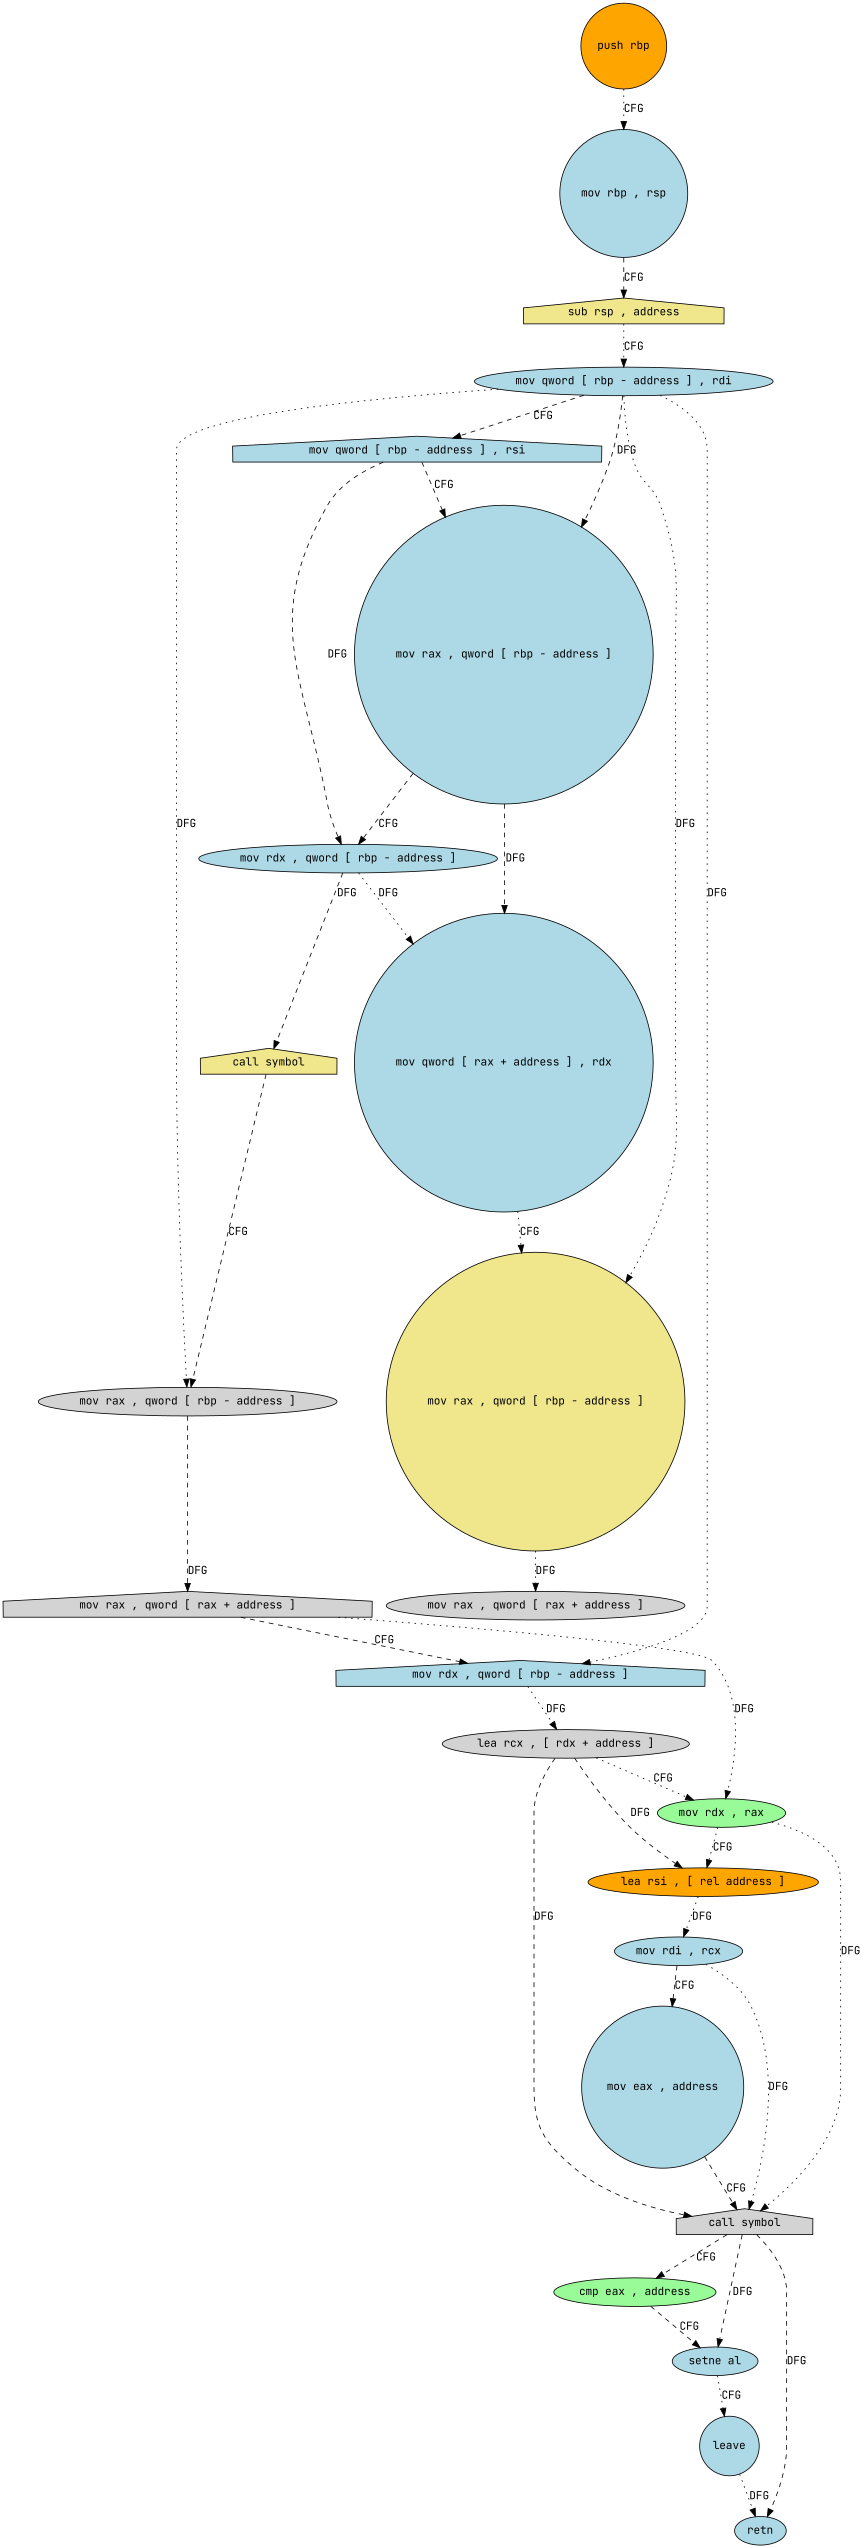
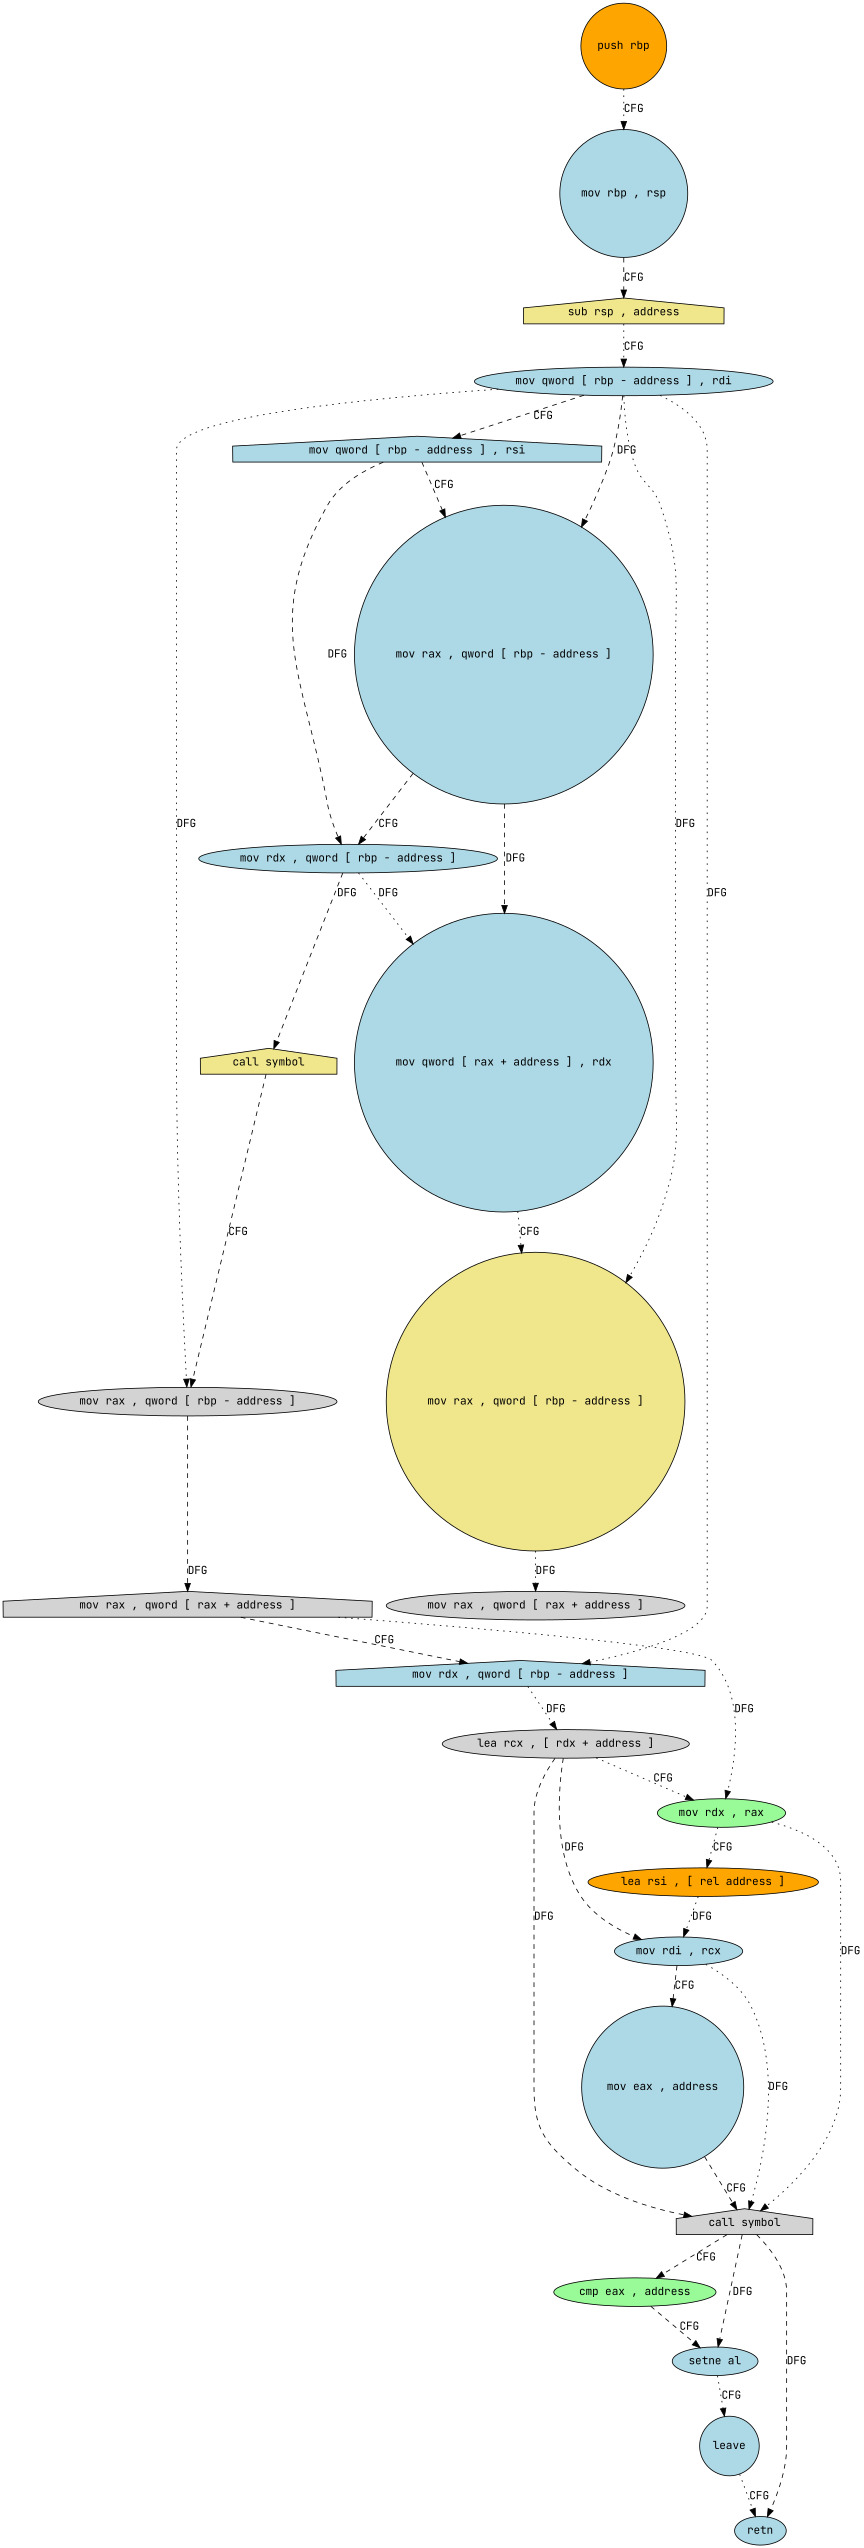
edge "lea rcx , [ rdx + address ]" -> "lea rsi , [ rel address ]": now "lea rcx , [ rdx + address ]" -> "mov rdi , rcx"
edge "leave" -> "retn": label "DFG" -> "CFG"
